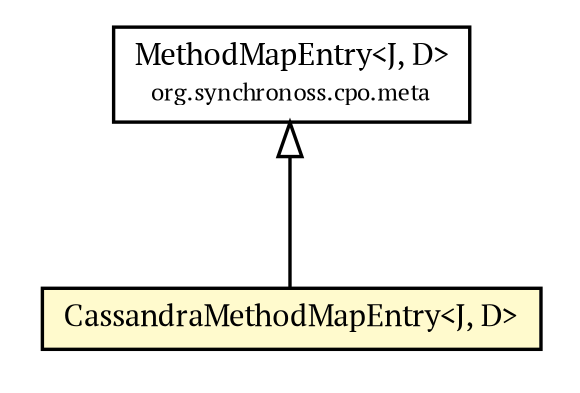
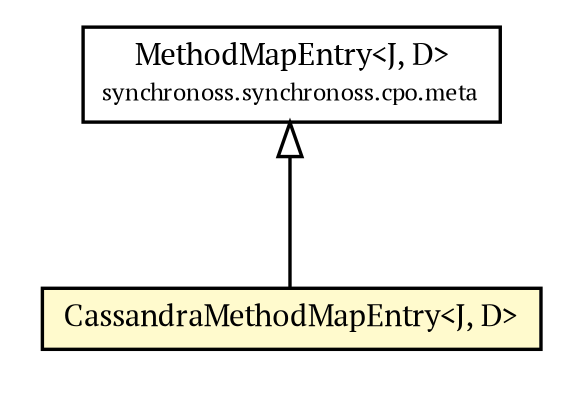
node "MethodMapEntry<J, D>": text "org.synchronoss.cpo.meta" -> "synchronoss.synchronoss.cpo.meta"
